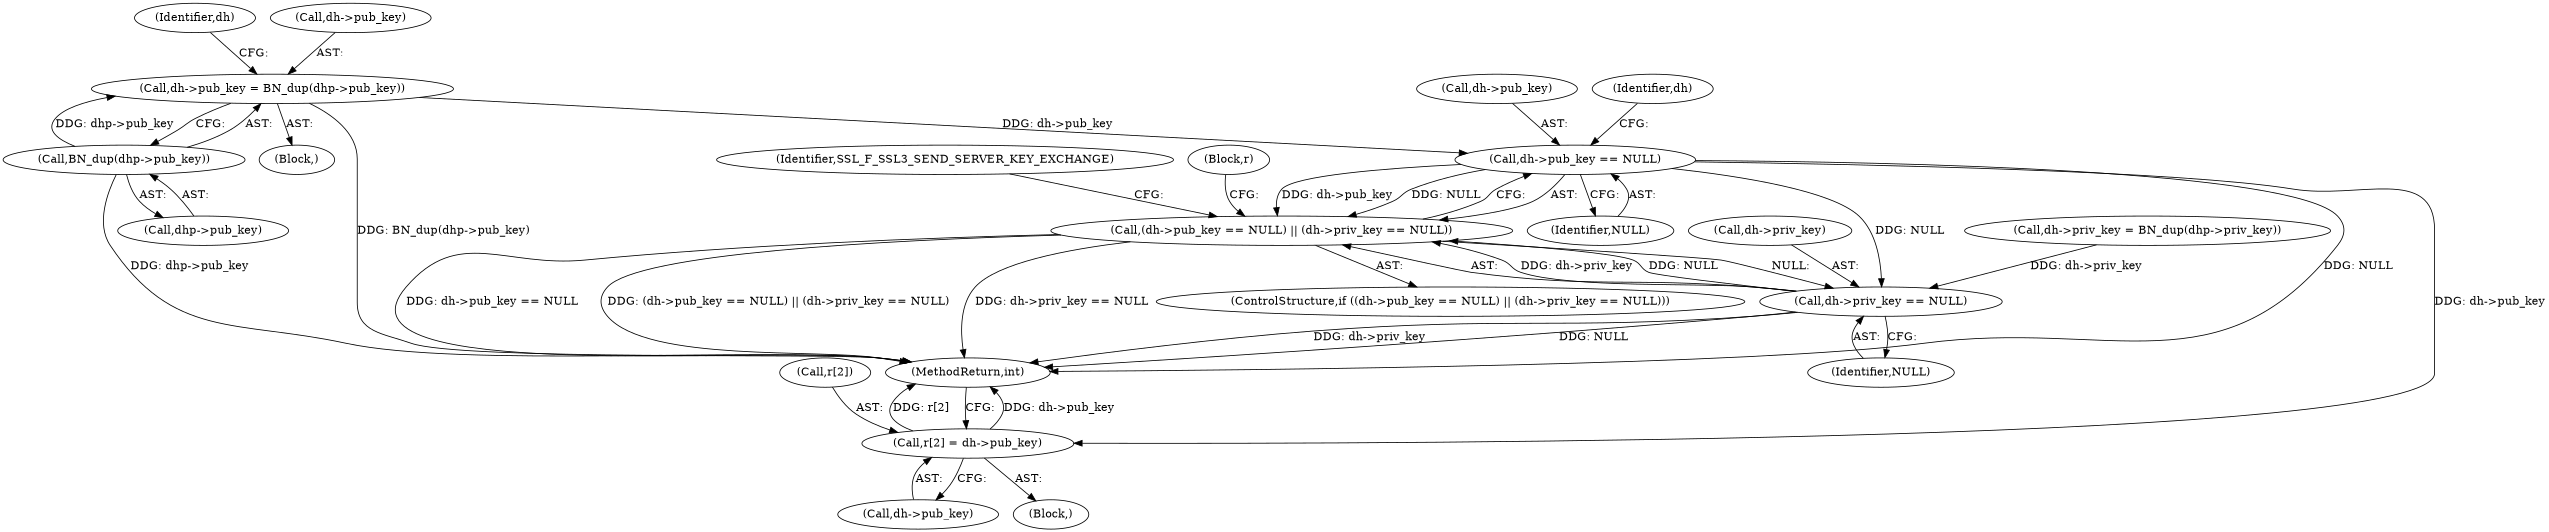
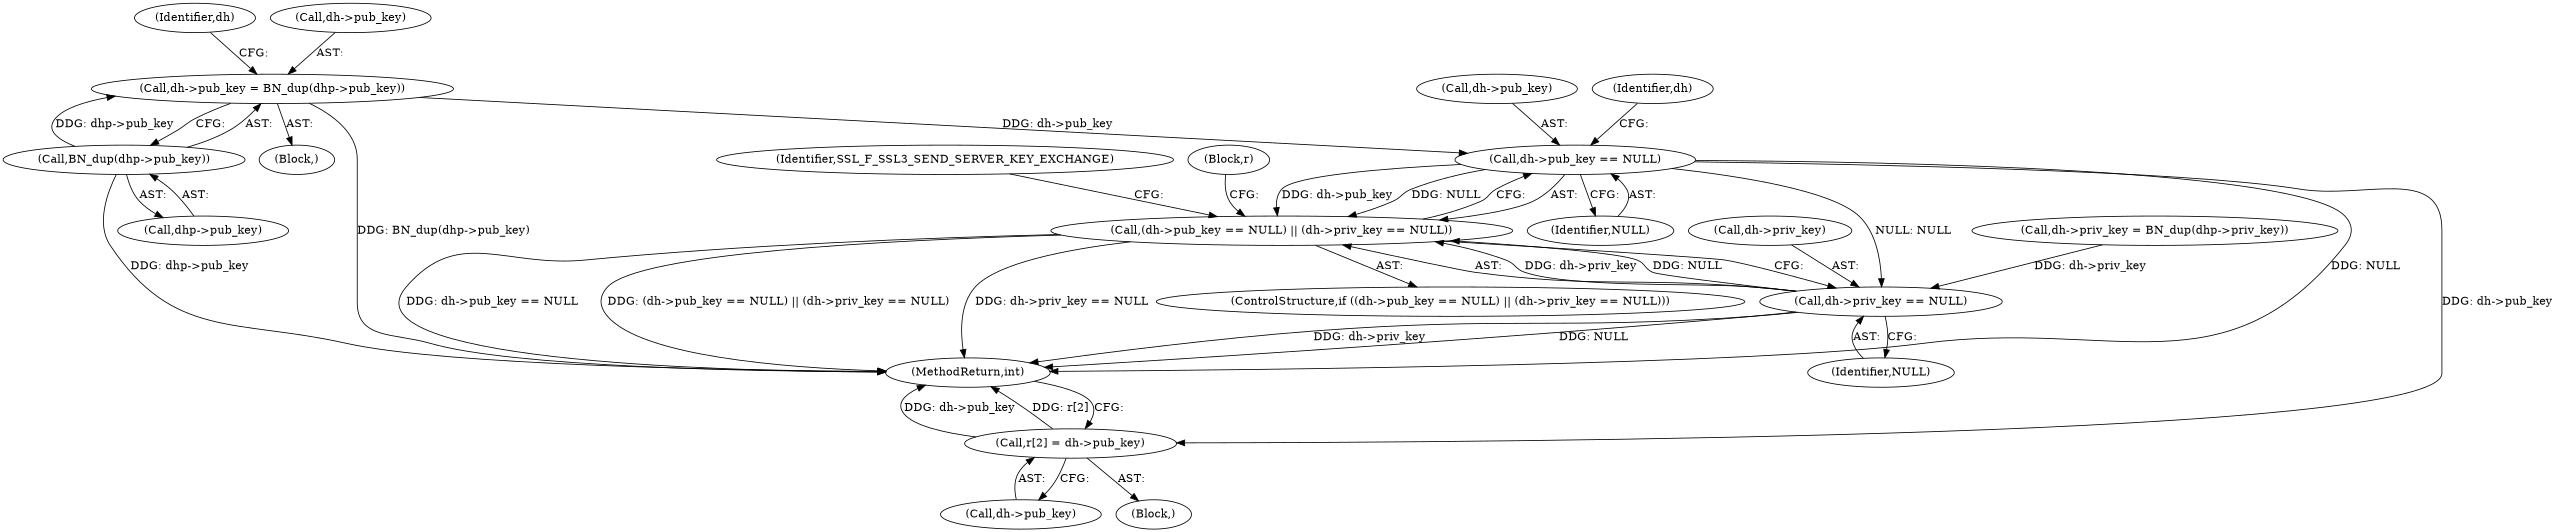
edge "(Call,dh->pub_key == NULL)" -> "(Call,dh->priv_key == NULL)": label "DDG: NULL" -> "NULL: NULL"
edge "(Call,(dh->pub_key == NULL) || (dh->priv_key == NULL))" -> "(Call,dh->priv_key == NULL)": label "NULL: " -> "CFG: "
node "(Call,r[2])": removed
